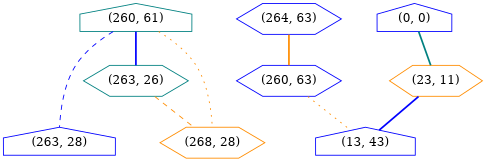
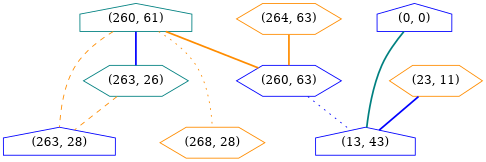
node "(264, 63)": color blue -> darkorange
edge "(0, 0)" -- "(23, 11)": now "(0, 0)" -- "(13, 43)"
edge "(260, 61)" -- "(260, 63)": added
edge "(260, 61)" -- "(263, 28)": color blue -> darkorange
edge "(263, 26)" -- "(268, 28)": now "(263, 26)" -- "(263, 28)"
edge "(260, 63)" -- "(13, 43)": color darkorange -> blue
